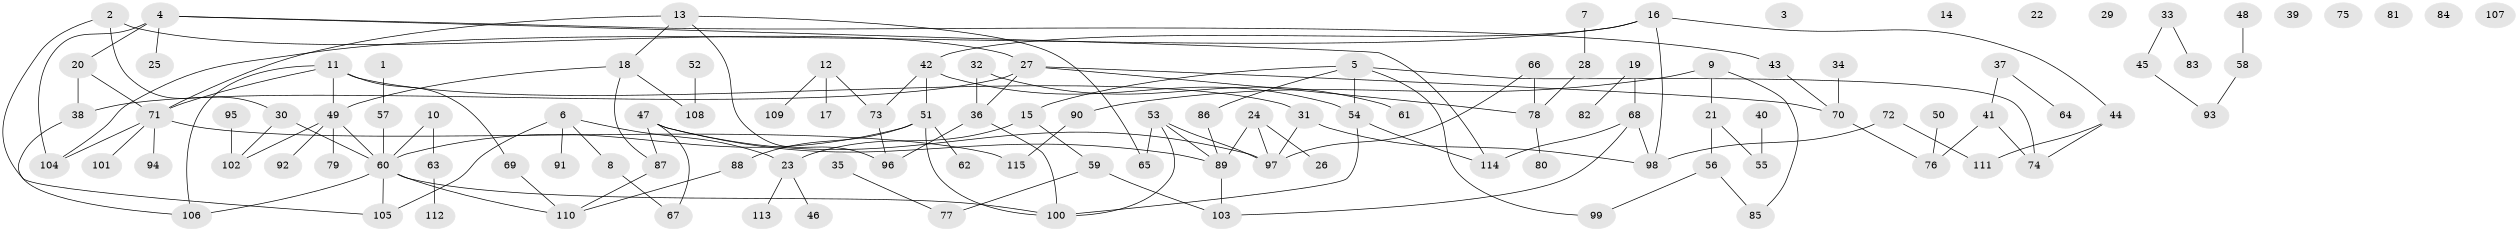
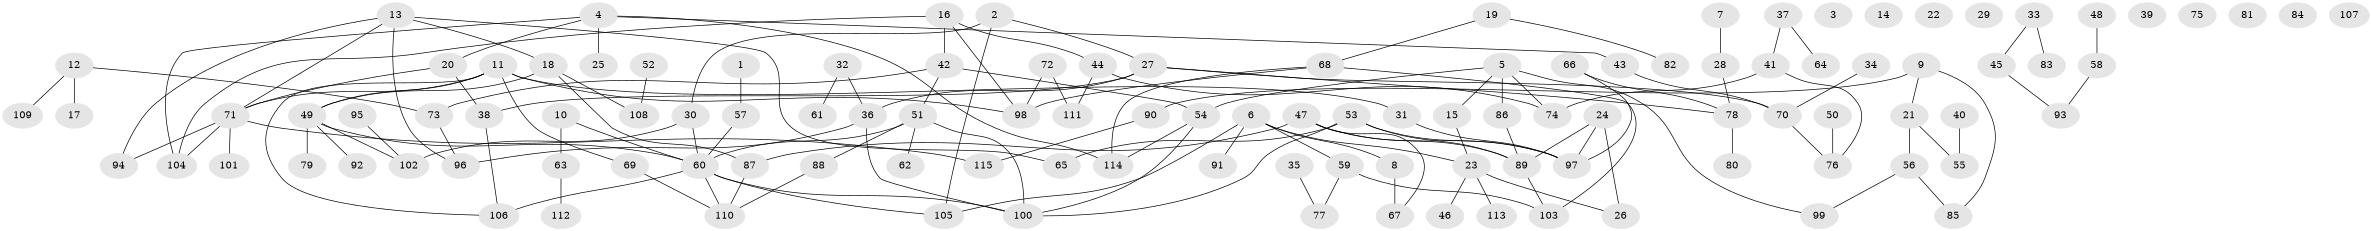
edge "13" -- "94": added
edge "15" -- "59": now "6" -- "59"
edge "31" -- "98": now "11" -- "98"
edge "23" -- "26": added
